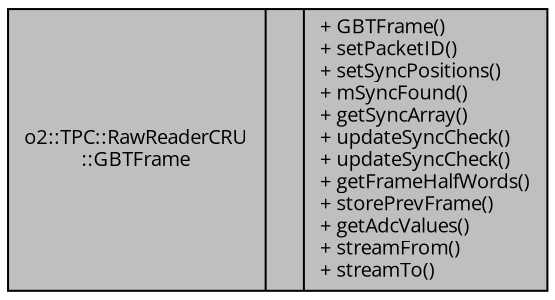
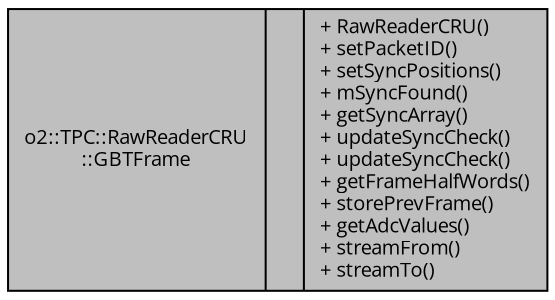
node "o2::TPC::RawReaderCRU": text "+ GBTFrame()" -> "+ RawReaderCRU()"
